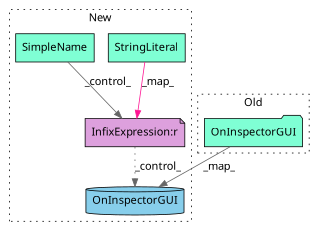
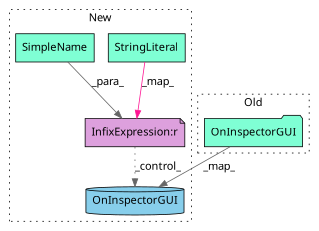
edge "SimpleName" -> "InfixExpression:r": label "_control_" -> "_para_"
